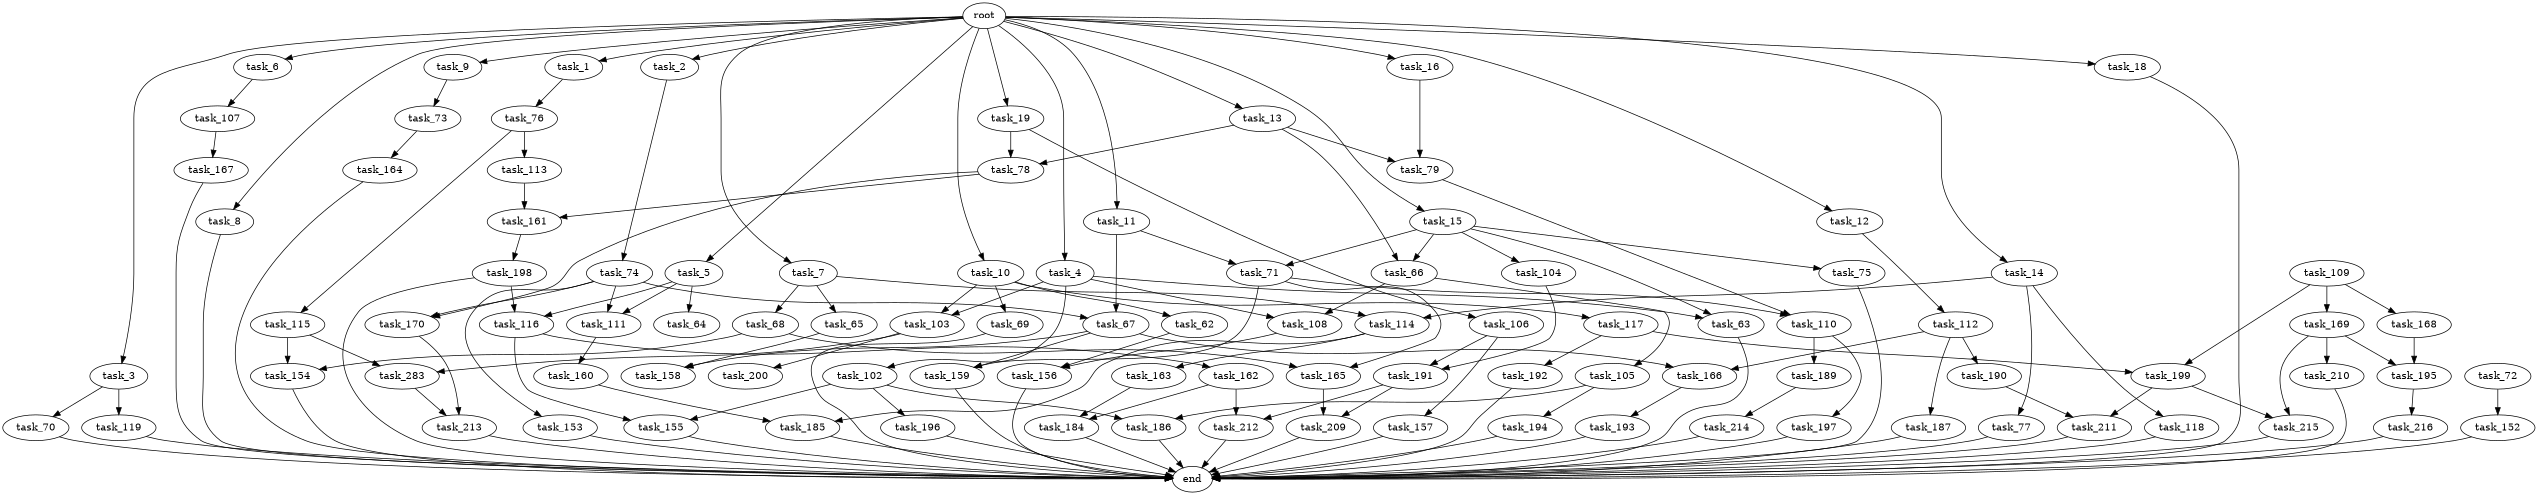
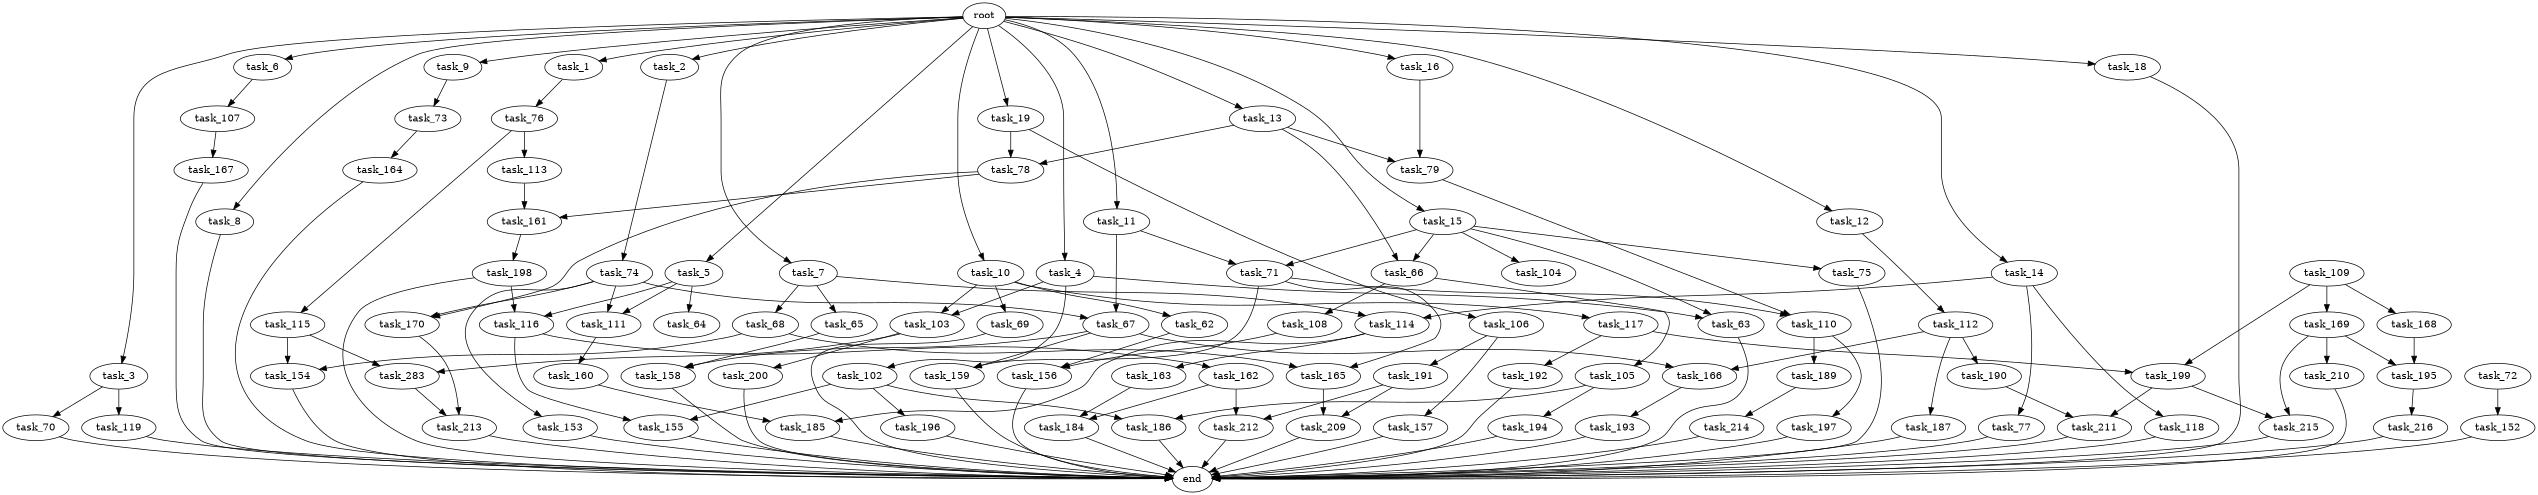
edge "task_4" -> "task_108": removed
edge "task_104" -> "task_191": removed
edge "task_158" -> "end": added
edge "task_200" -> "end": added
